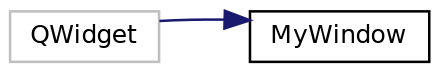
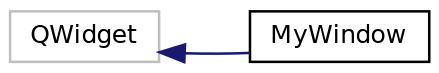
edge "QWidget" -> "MyWindow": reversed
